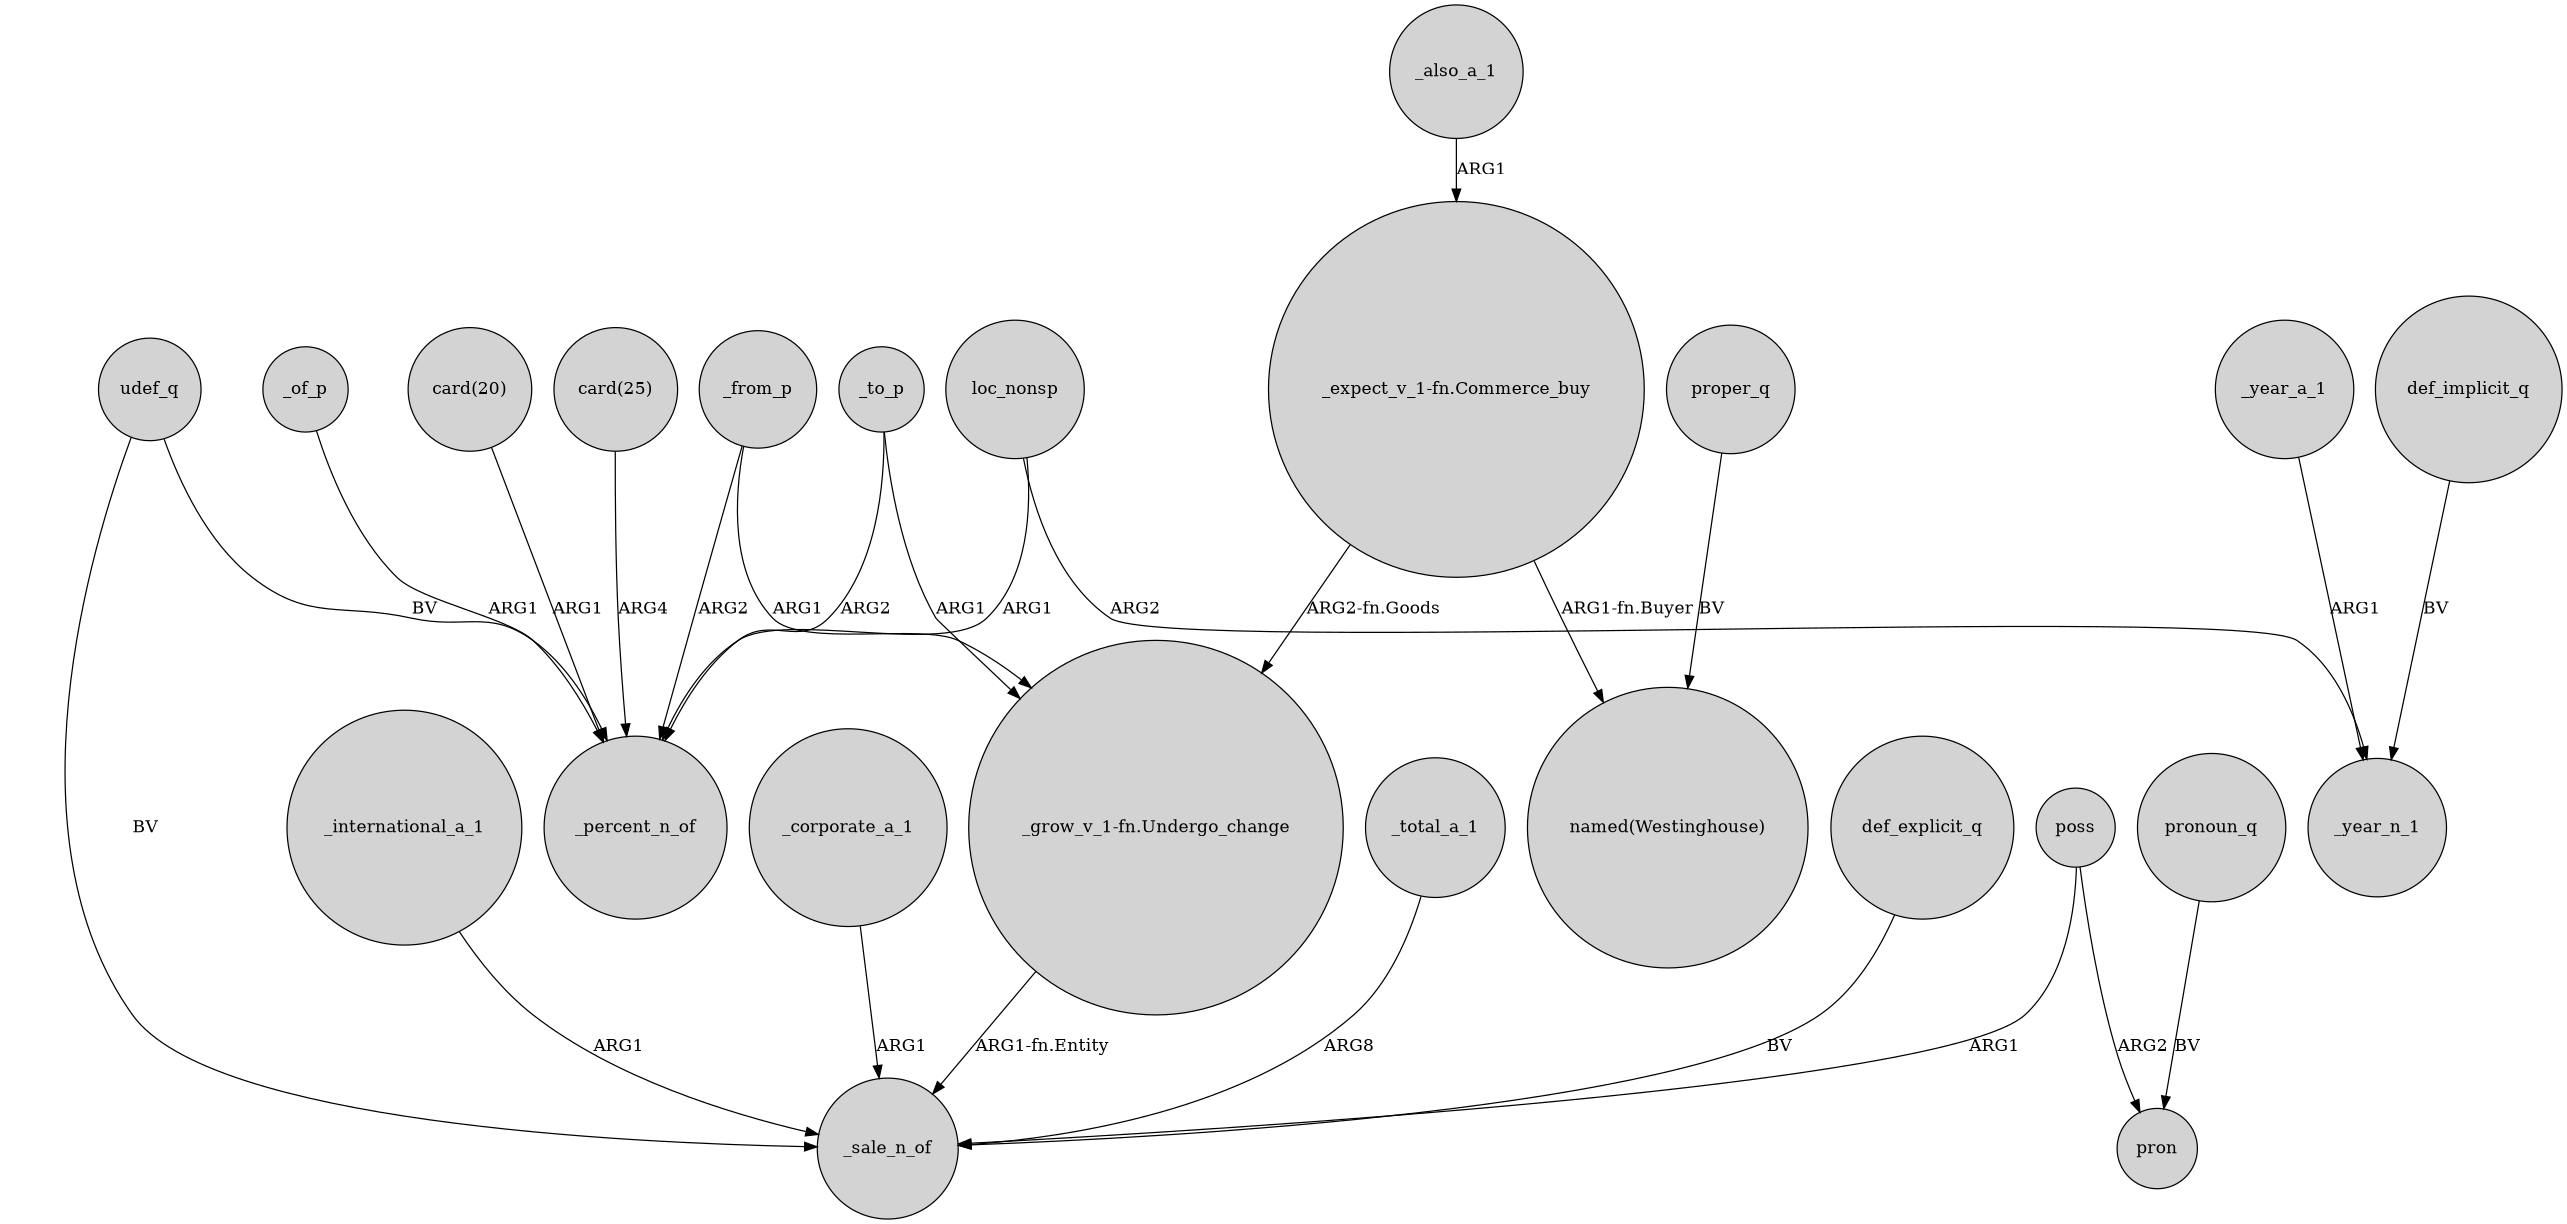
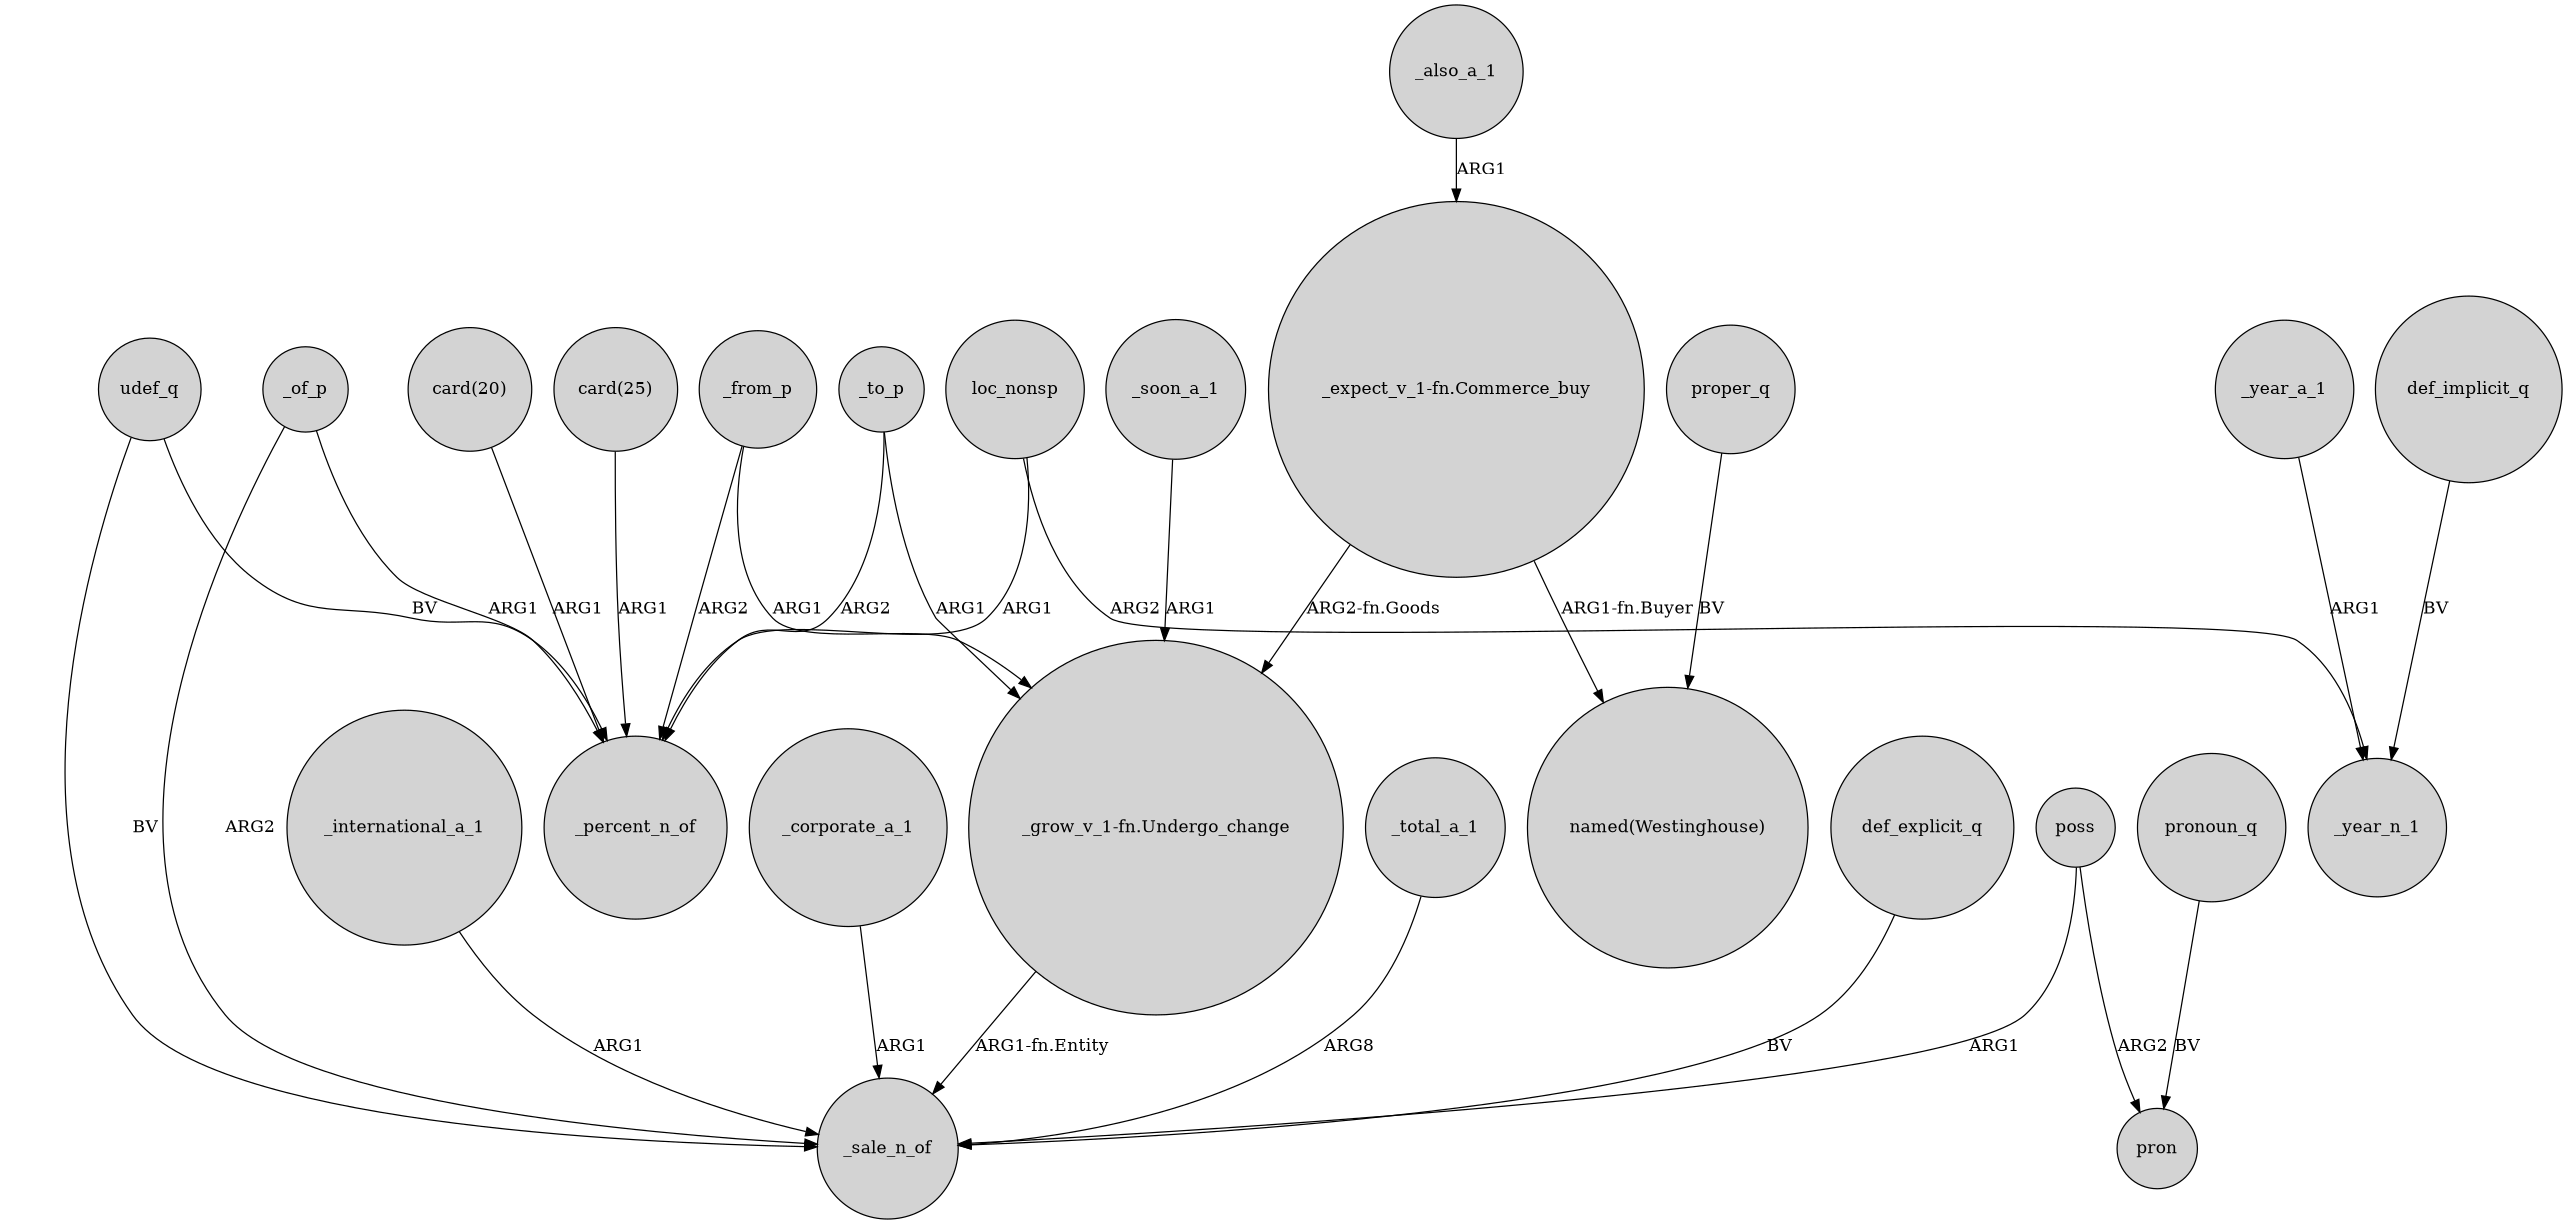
node "_soon_a_1": added
edge "card(25)" -> "_percent_n_of": label "ARG4" -> "ARG1"
edge "_of_p" -> "_sale_n_of": added, label "ARG2"
